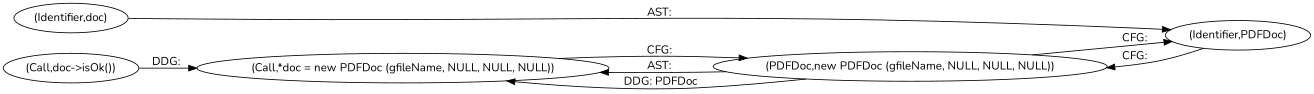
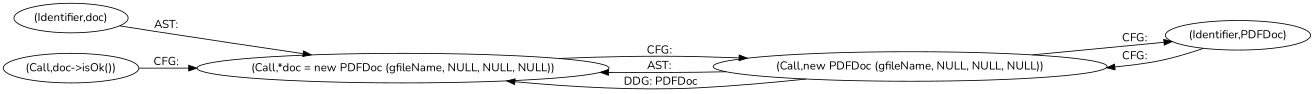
edge "(Identifier,doc)" -> "(Identifier,PDFDoc)": now "(Identifier,doc)" -> "(Call,*doc = new PDFDoc (gfileName, NULL, NULL, NULL))"
edge "(Call,doc->isOk())" -> "(Call,*doc = new PDFDoc (gfileName, NULL, NULL, NULL))": label "DDG: " -> "CFG: "
node "(PDFDoc,new PDFDoc (gfileName, NULL, NULL, NULL))": label "(PDFDoc,new PDFDoc (gfileName, NULL, NULL, NULL))" -> "(Call,new PDFDoc (gfileName, NULL, NULL, NULL))"
